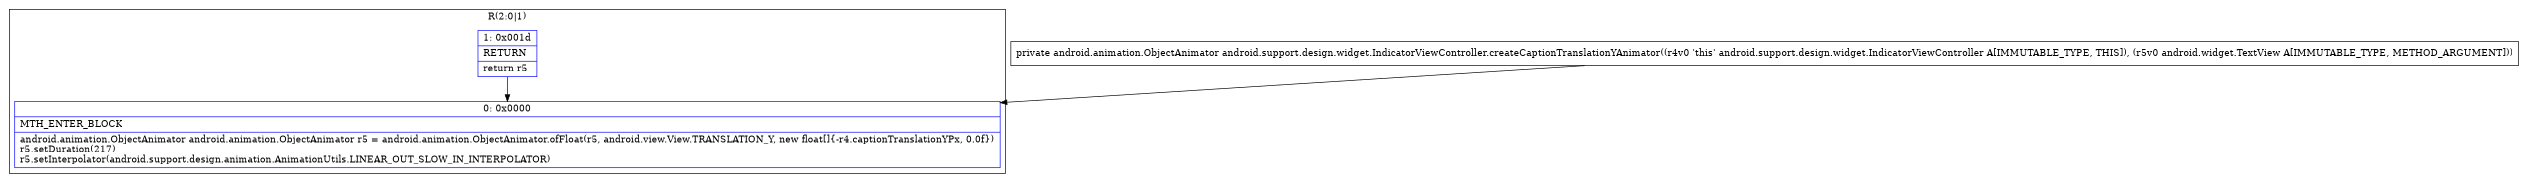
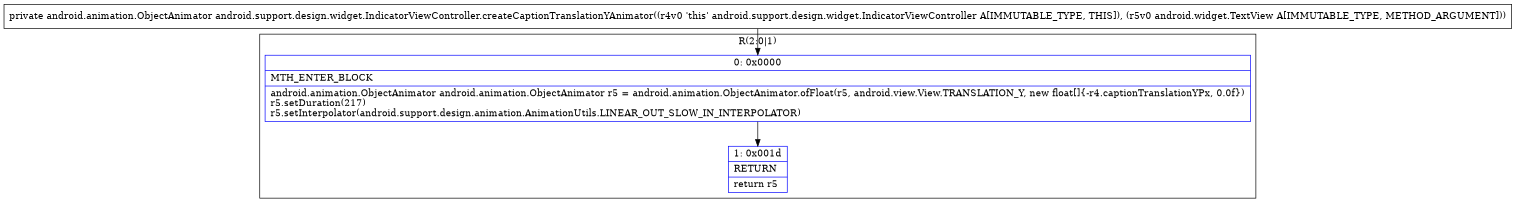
edge "1: 0x001d" -> "0: 0x0000": reversed
